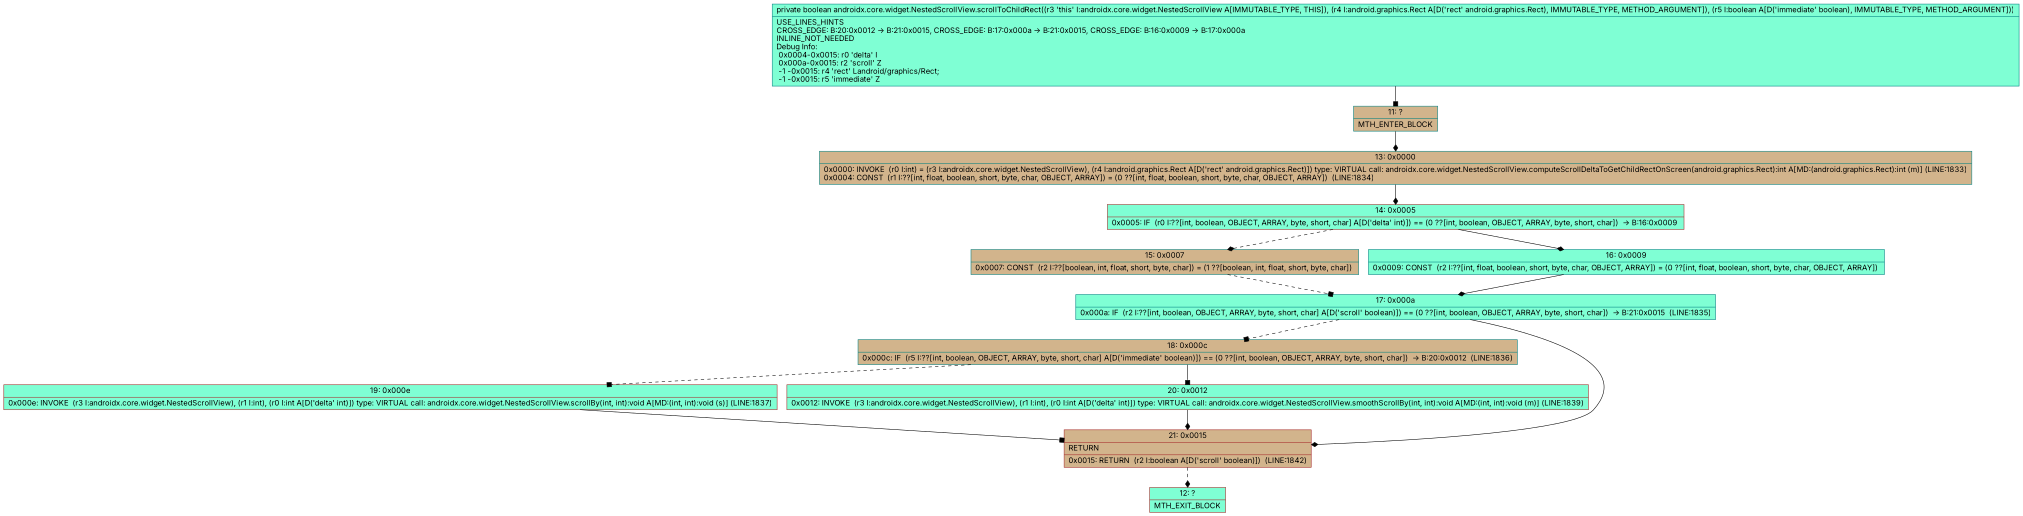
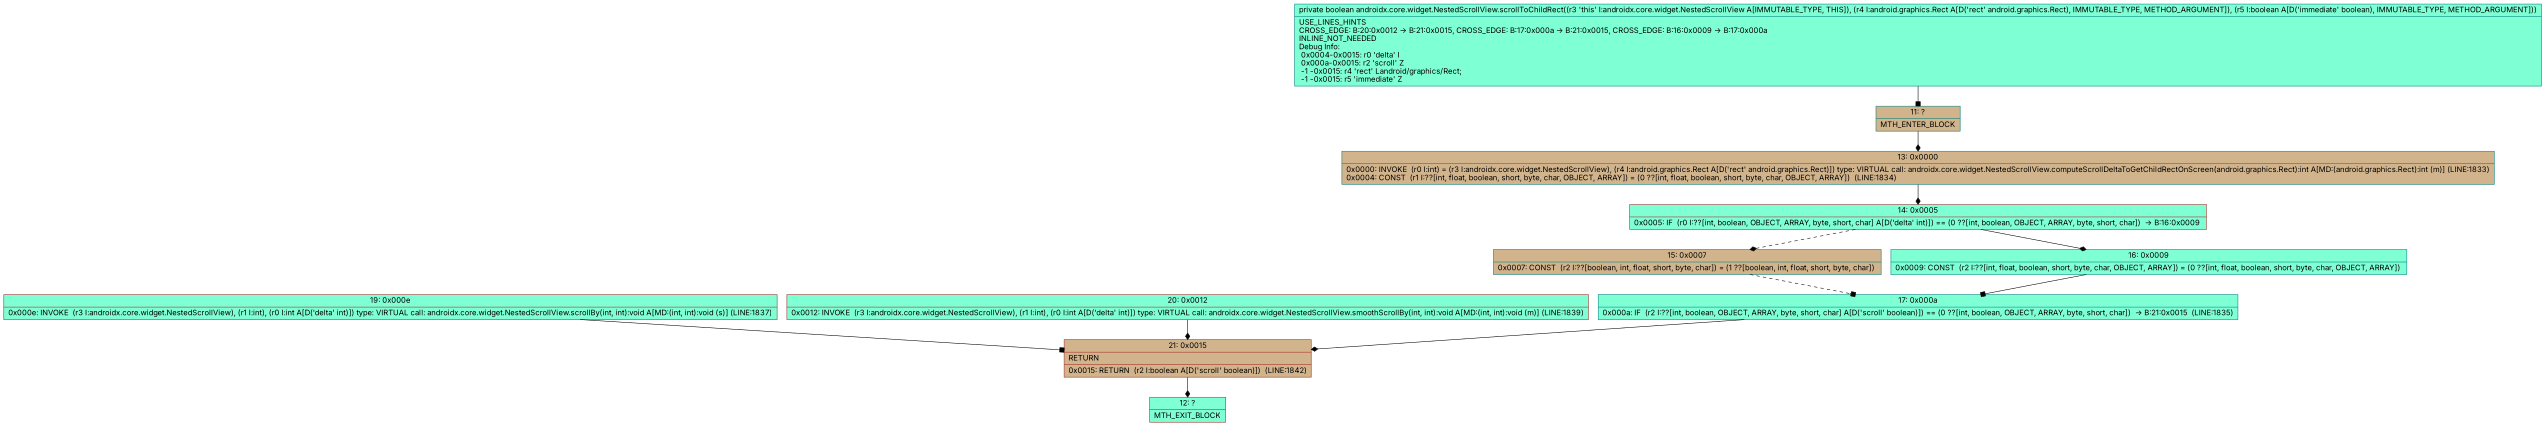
edge "16: 0x0009" -> "17: 0x000a": arrowhead diamond -> box
node "18: 0x000c": removed
edge "21: 0x0015" -> "12: ?": style dashed -> solid
